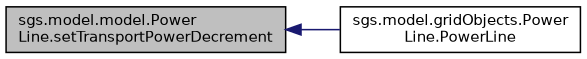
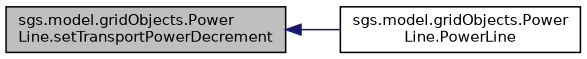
node "sgs.model.model.Power Line.setTransportPowerDecrement": label "sgs.model.model.Power Line.setTransportPowerDecrement" -> "sgs.model.gridObjects.Power Line.setTransportPowerDecrement"
